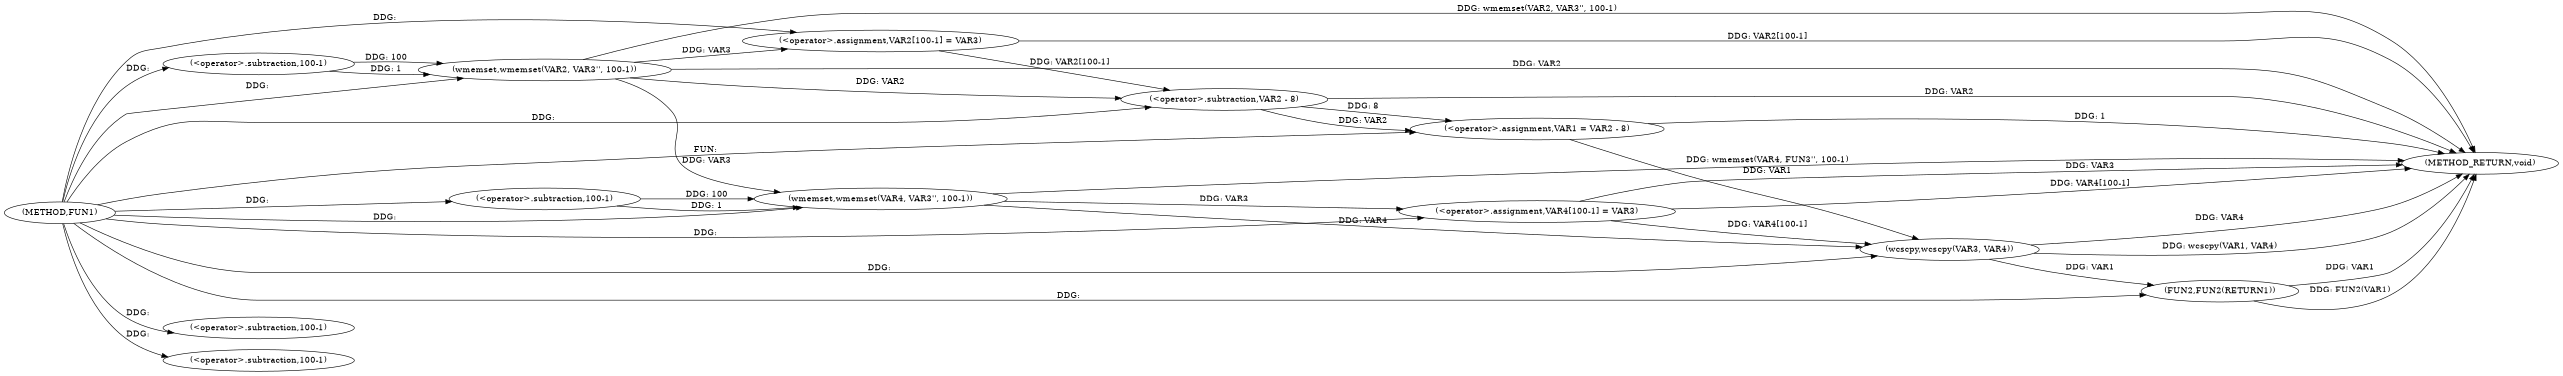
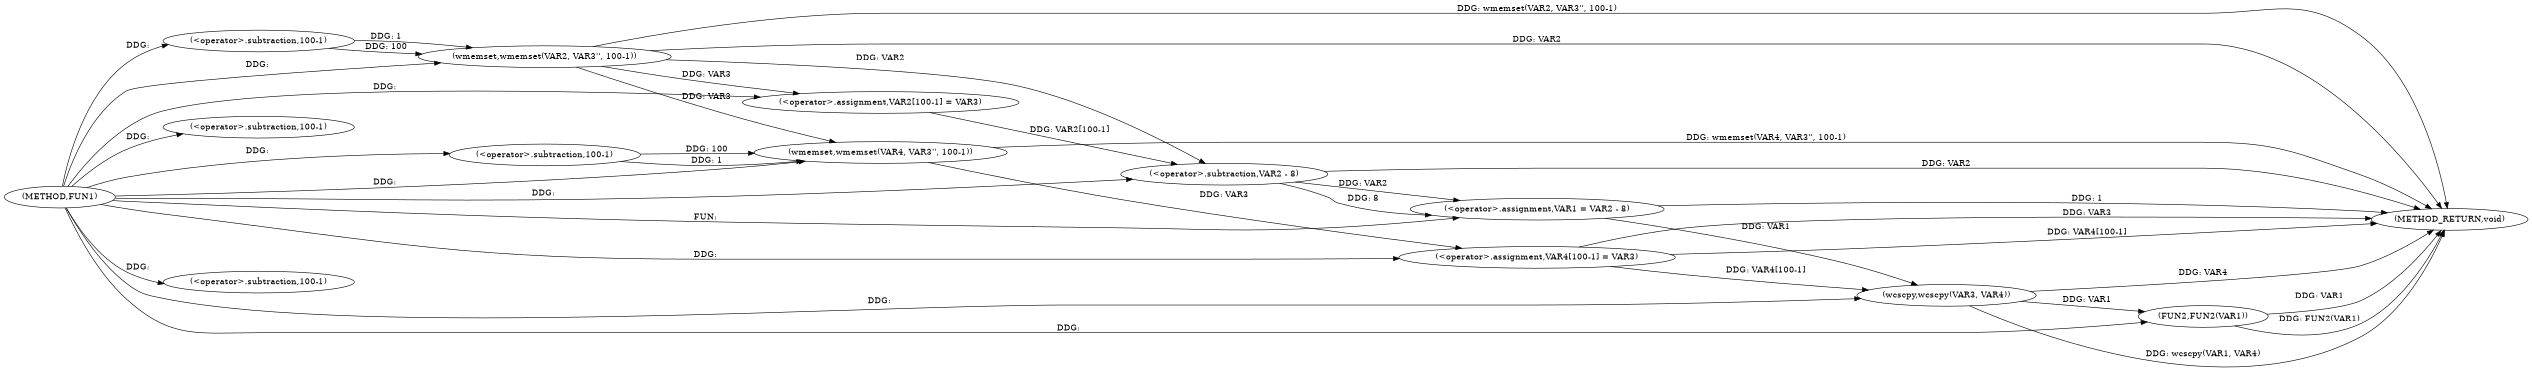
edge "(<operator>.assignment,VAR2[100-1] = VAR3)" -> "(METHOD_RETURN,void)": removed, label "DDG: VAR2[100-1]"
edge "(wmemset,wmemset(VAR4, VAR3'', 100-1))" -> "(METHOD_RETURN,void)": label "DDG: wmemset(VAR4, FUN3'', 100-1)" -> "DDG: wmemset(VAR4, VAR3'', 100-1)"
edge "(wmemset,wmemset(VAR4, VAR3'', 100-1))" -> "(wcscpy,wcscpy(VAR3, VAR4))": removed, label "DDG: VAR4"
node "(FUN2,FUN2(RETURN1))": label "(FUN2,FUN2(RETURN1))" -> "(FUN2,FUN2(VAR1))"
